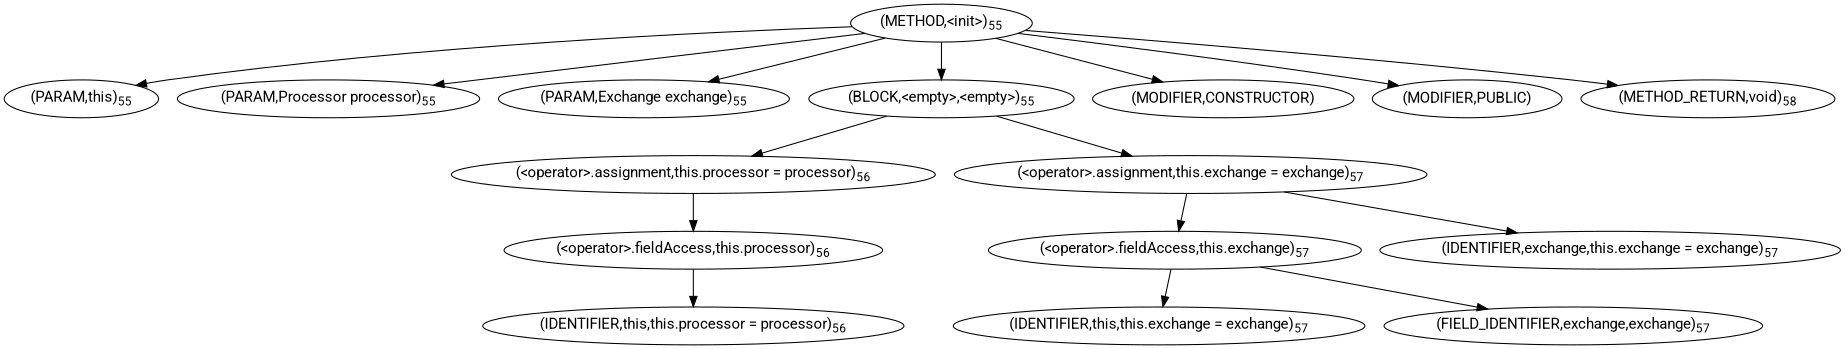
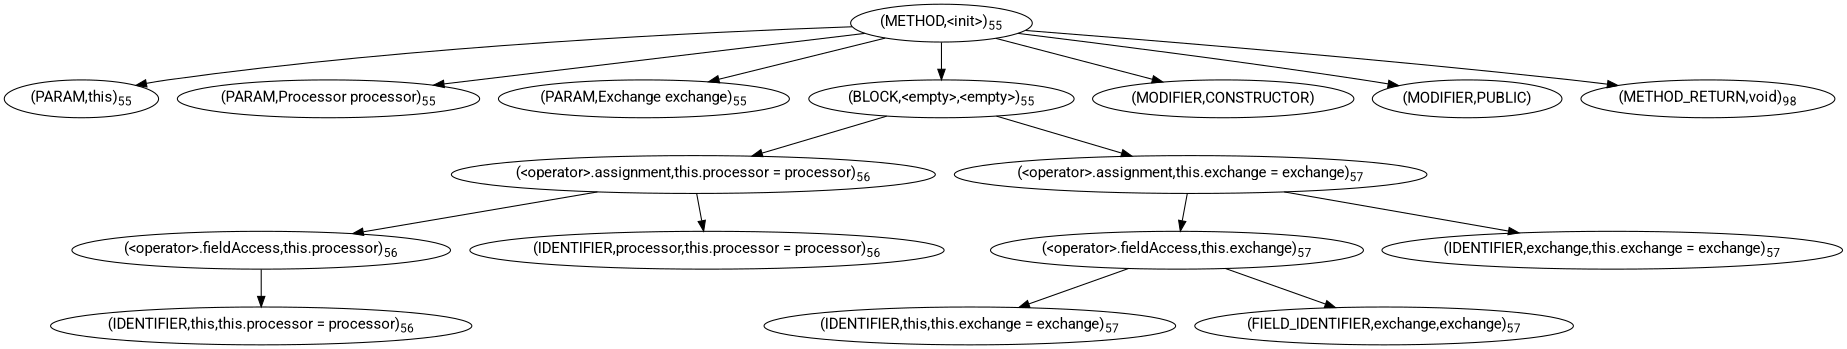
node "(METHOD_RETURN,void)": text "58" -> "98"
node "(IDENTIFIER,processor,this.processor = processor)": added
